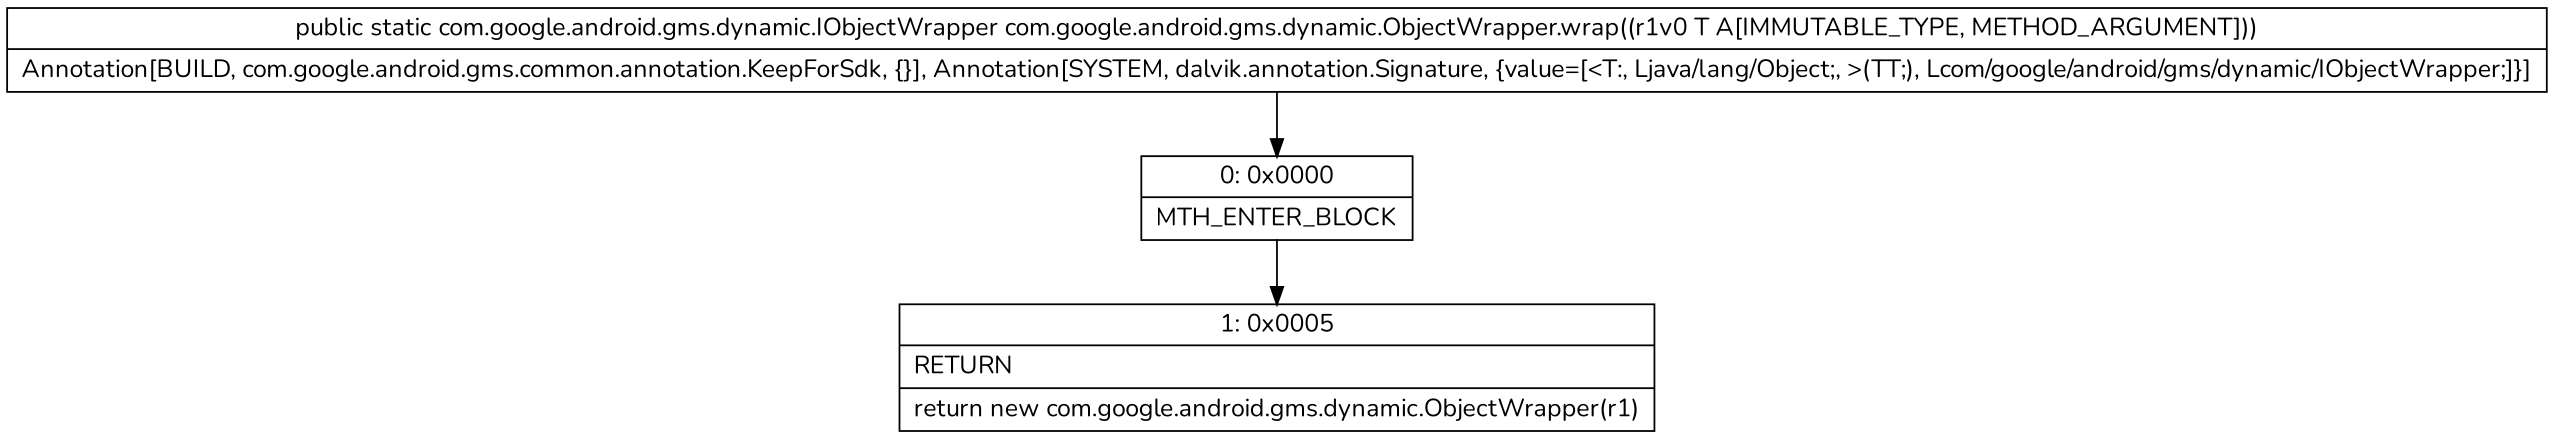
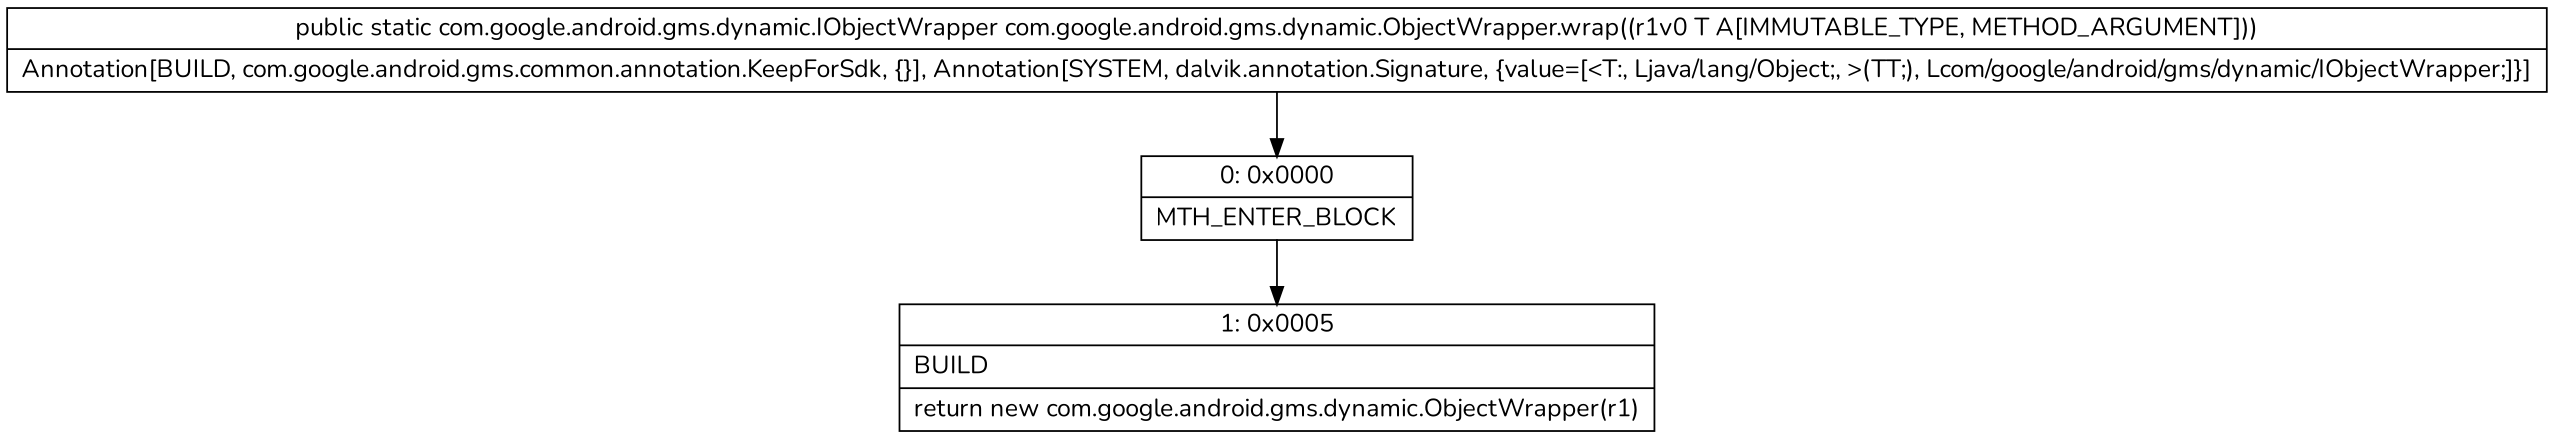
node "1: 0x0005": text "RETURN" -> "BUILD"
